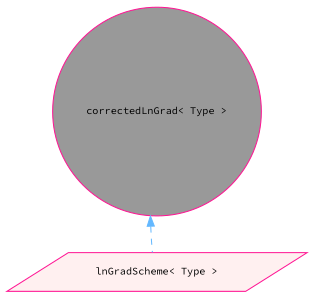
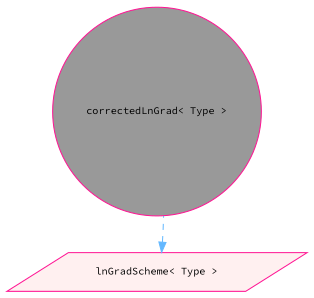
edge "lnGradScheme< Type >" -> "correctedLnGrad< Type >": reversed
